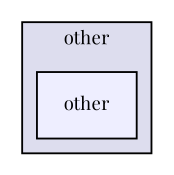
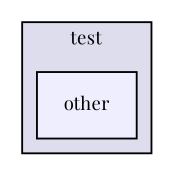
cluster "other": label "other" -> "test"
